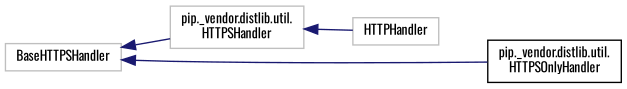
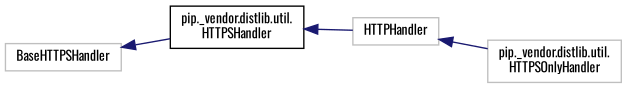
node "pip._vendor.distlib.util. HTTPSHandler": color grey75 -> black
node "pip._vendor.distlib.util. HTTPSOnlyHandler": color black -> grey75
edge "pip._vendor.distlib.util. HTTPSOnlyHandler" -> "BaseHTTPSHandler": now "pip._vendor.distlib.util. HTTPSOnlyHandler" -> "HTTPHandler"
